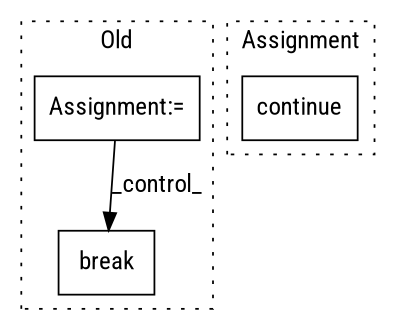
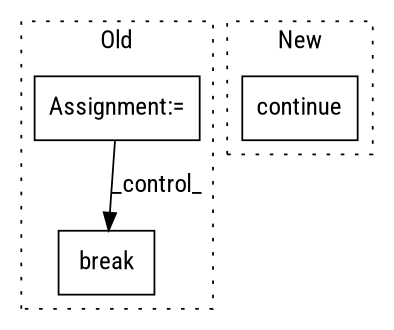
cluster "Assignment": label "Assignment" -> "New"
